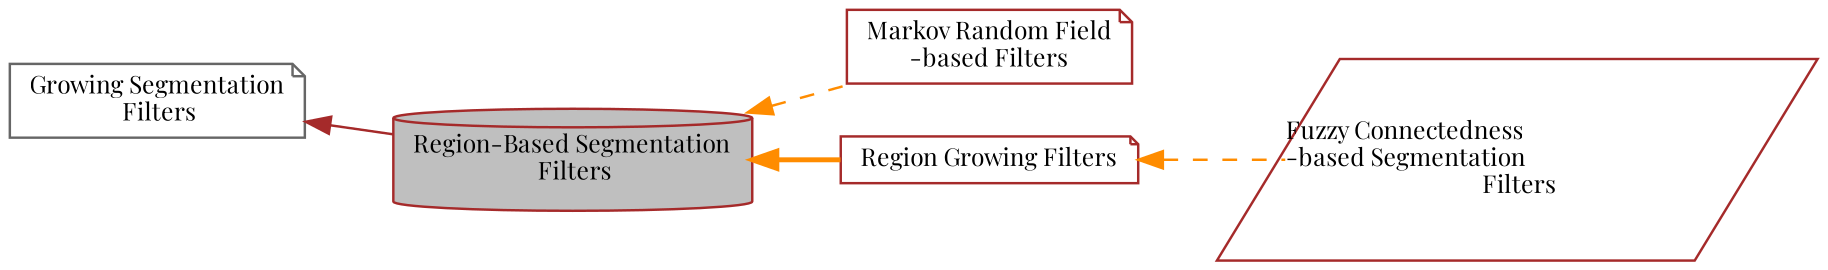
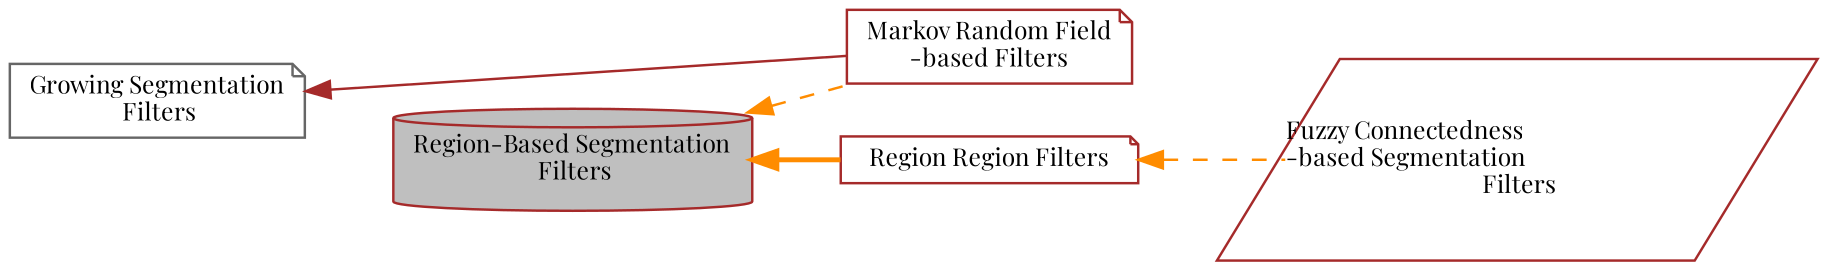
edge "Region-Based Segmentation Filters" -> "Growing Segmentation Filters": now "Markov Random Field -based Filters" -> "Growing Segmentation Filters"
node "Region Growing Filters": label "Region Growing Filters" -> "Region Region Filters"
